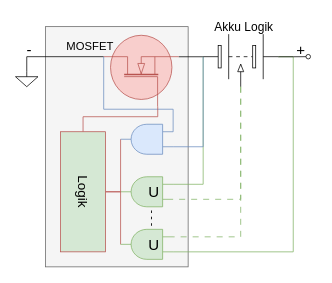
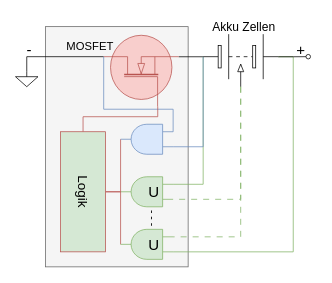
node "Akku Logik": label "Akku Logik" -> "Akku Zellen"
